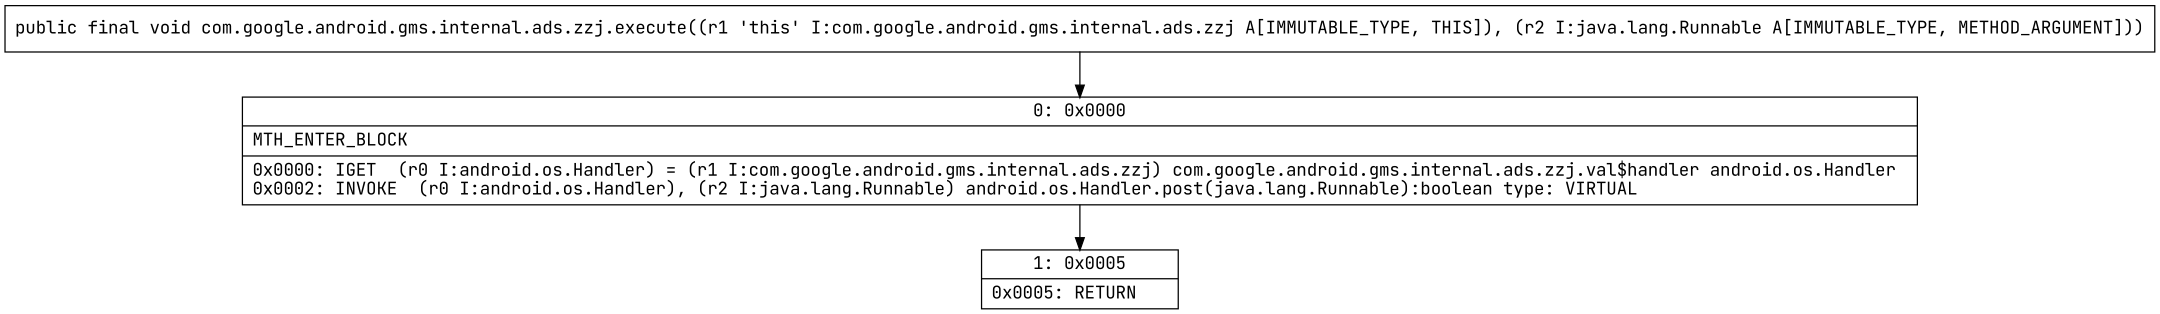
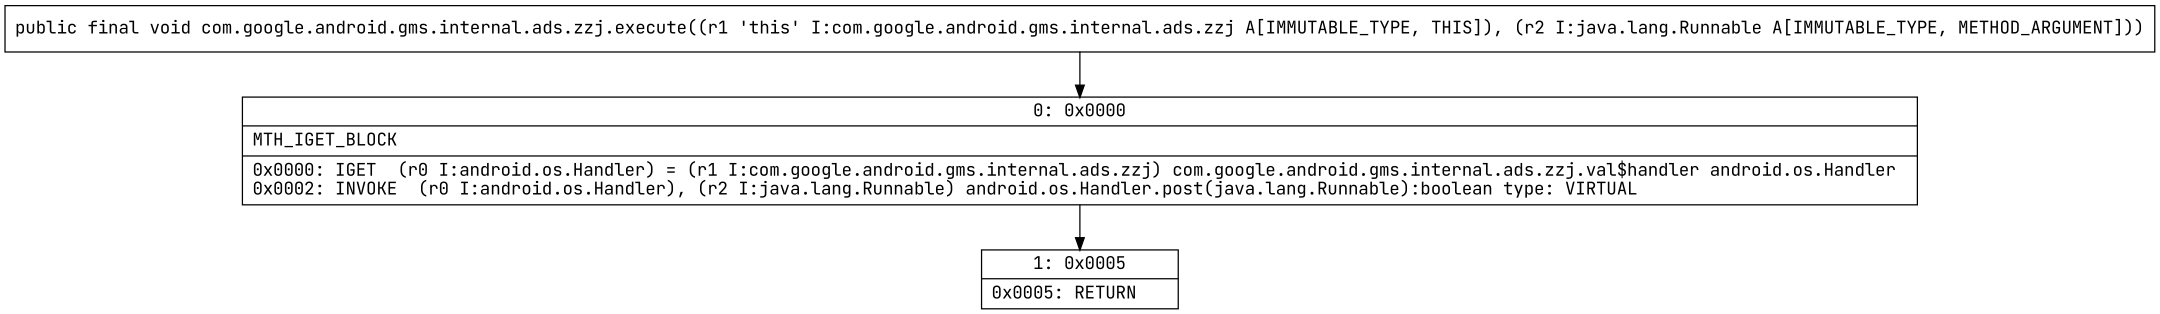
node "0: 0x0000": text "MTH_ENTER_BLOCK" -> "MTH_IGET_BLOCK"
